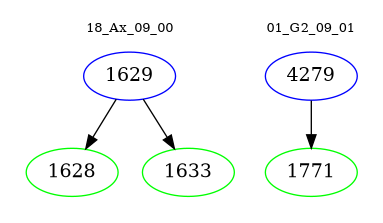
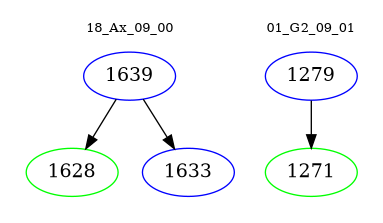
node "1629": label "1629" -> "1639"
node "4279": label "4279" -> "1279"
node "1633": color green -> blue
node "1771": label "1771" -> "1271"
